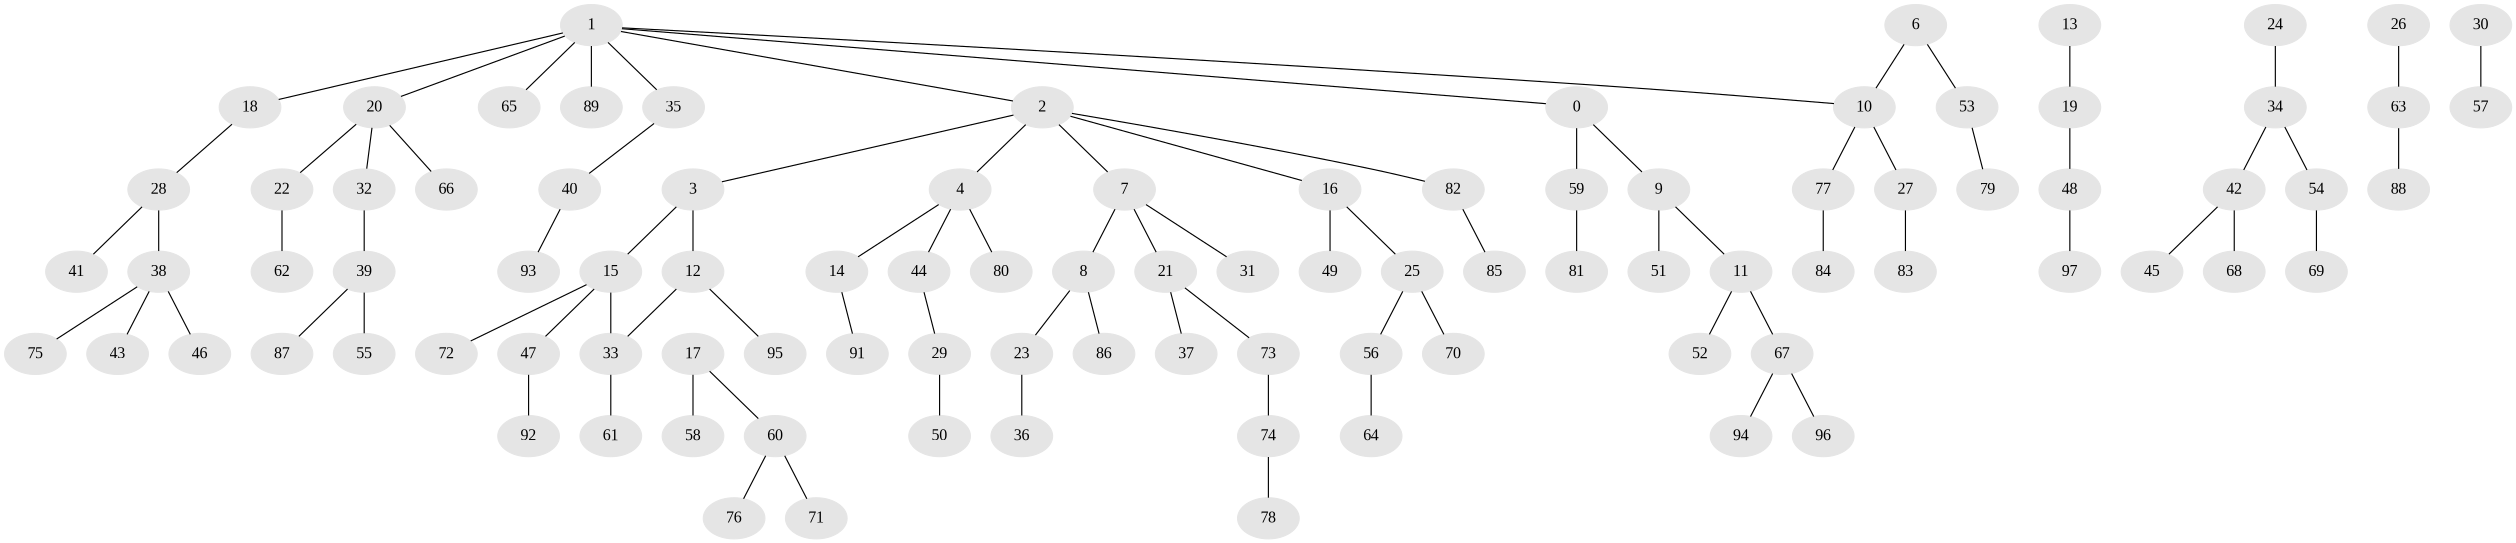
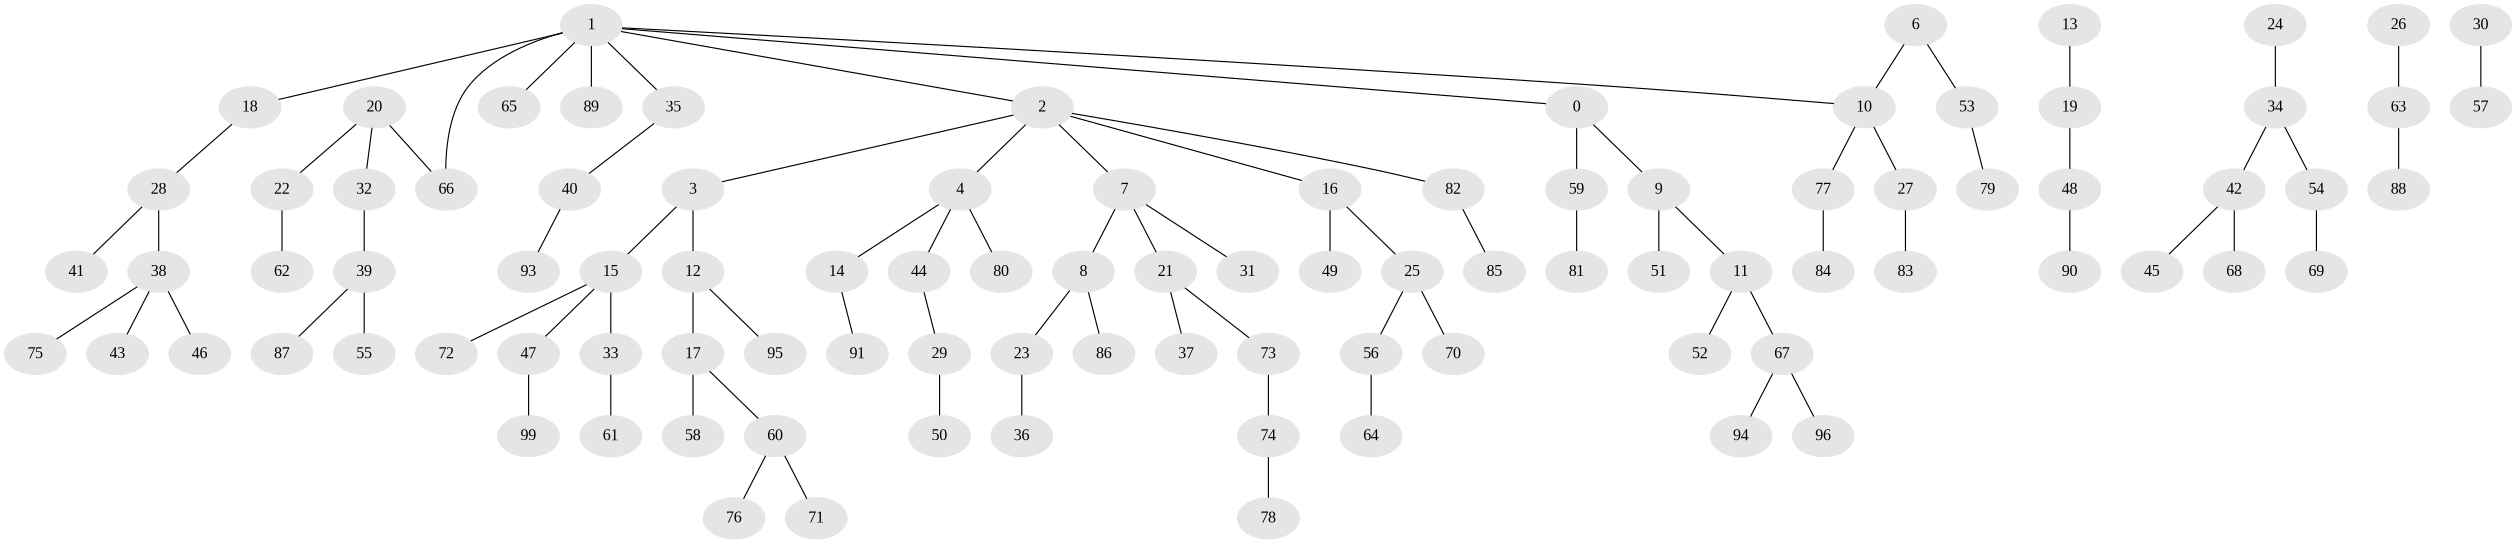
edge "1" -- "20": now "1" -- "66"
node "97": label "97" -> "90"
edge "12" -- "33": now "12" -- "17"
node "92": label "92" -> "99"
